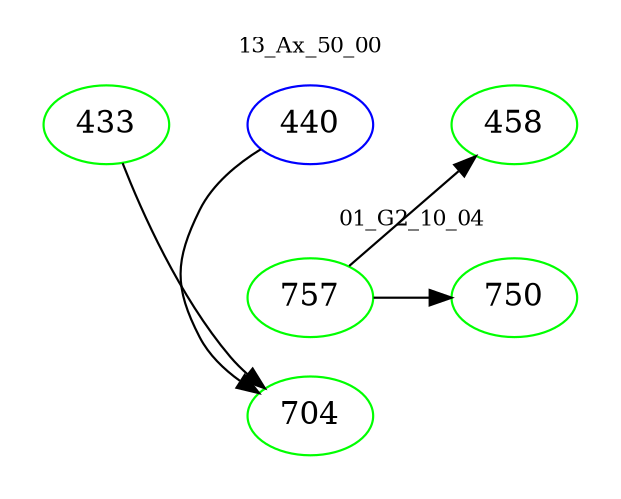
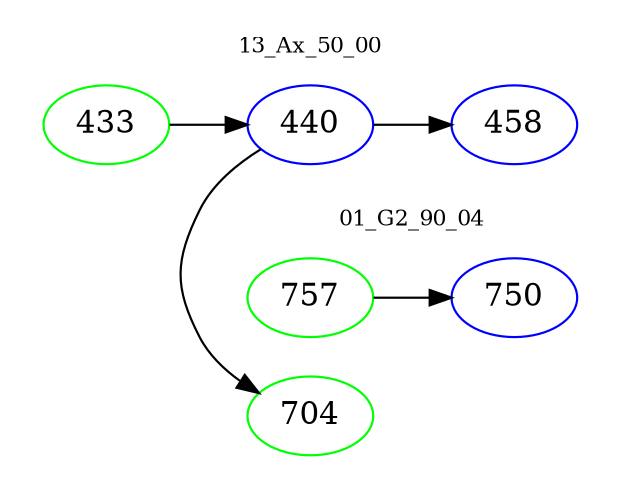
node "458": color green -> blue
edge "757" -> "458": now "440" -> "458"
cluster "01_G2_10_04": label "01_G2_10_04" -> "01_G2_90_04"
edge "433" -> "704": now "433" -> "440"
node "750": color green -> blue
